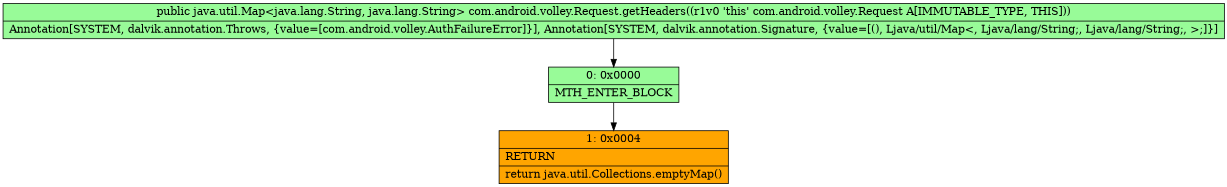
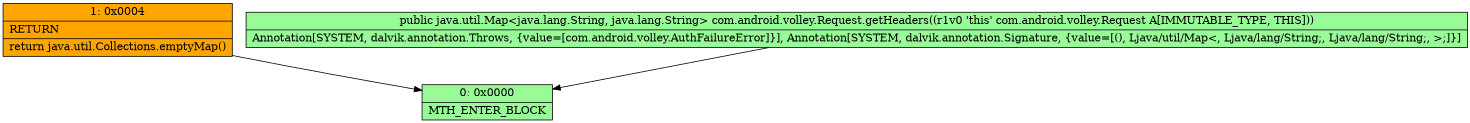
edge "0: 0x0000" -> "1: 0x0004": reversed
